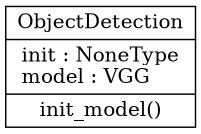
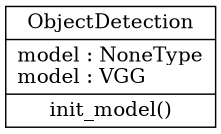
node "ObjectDetection": text "init : NoneType" -> "model : NoneType"
